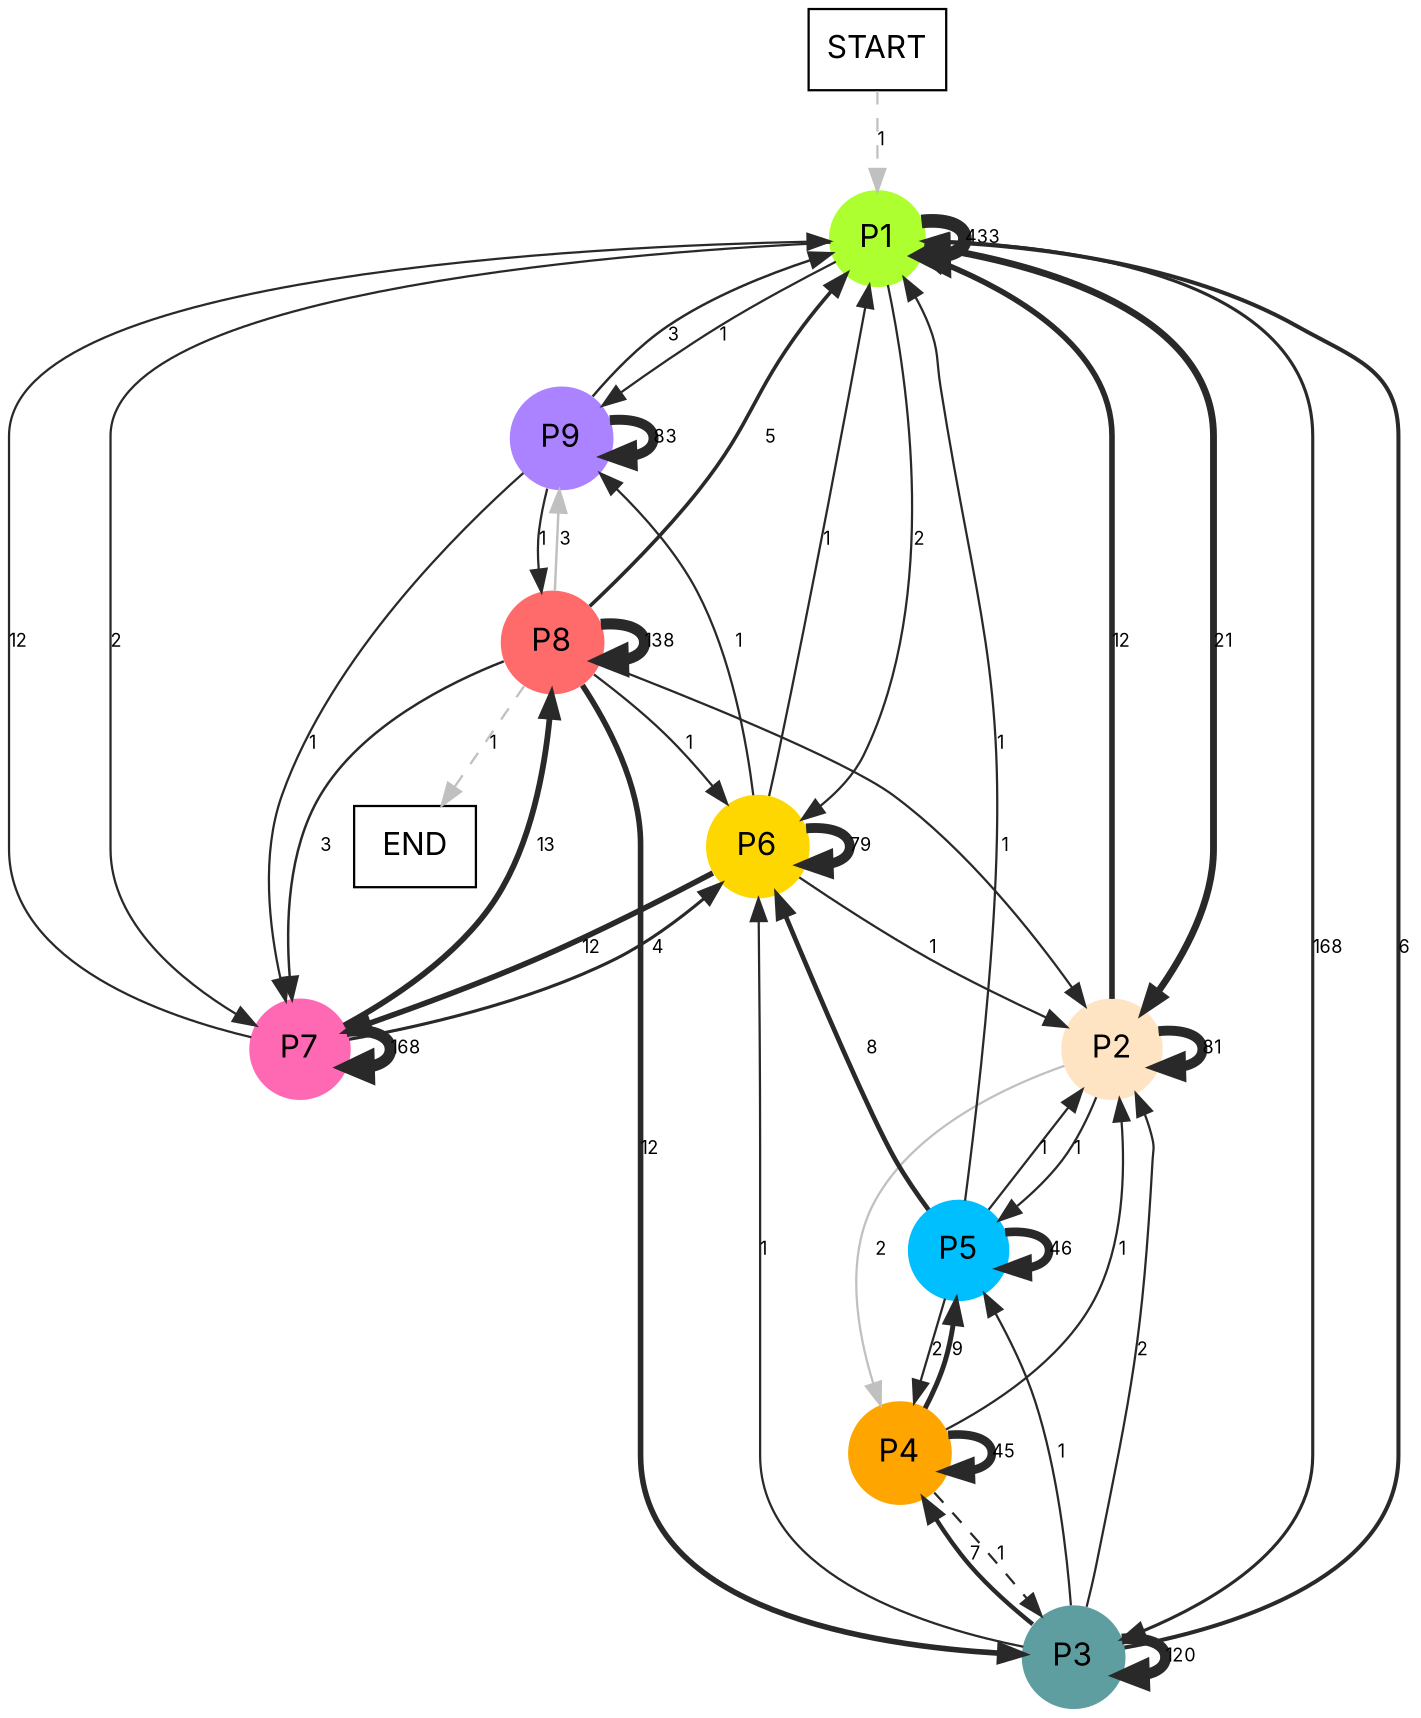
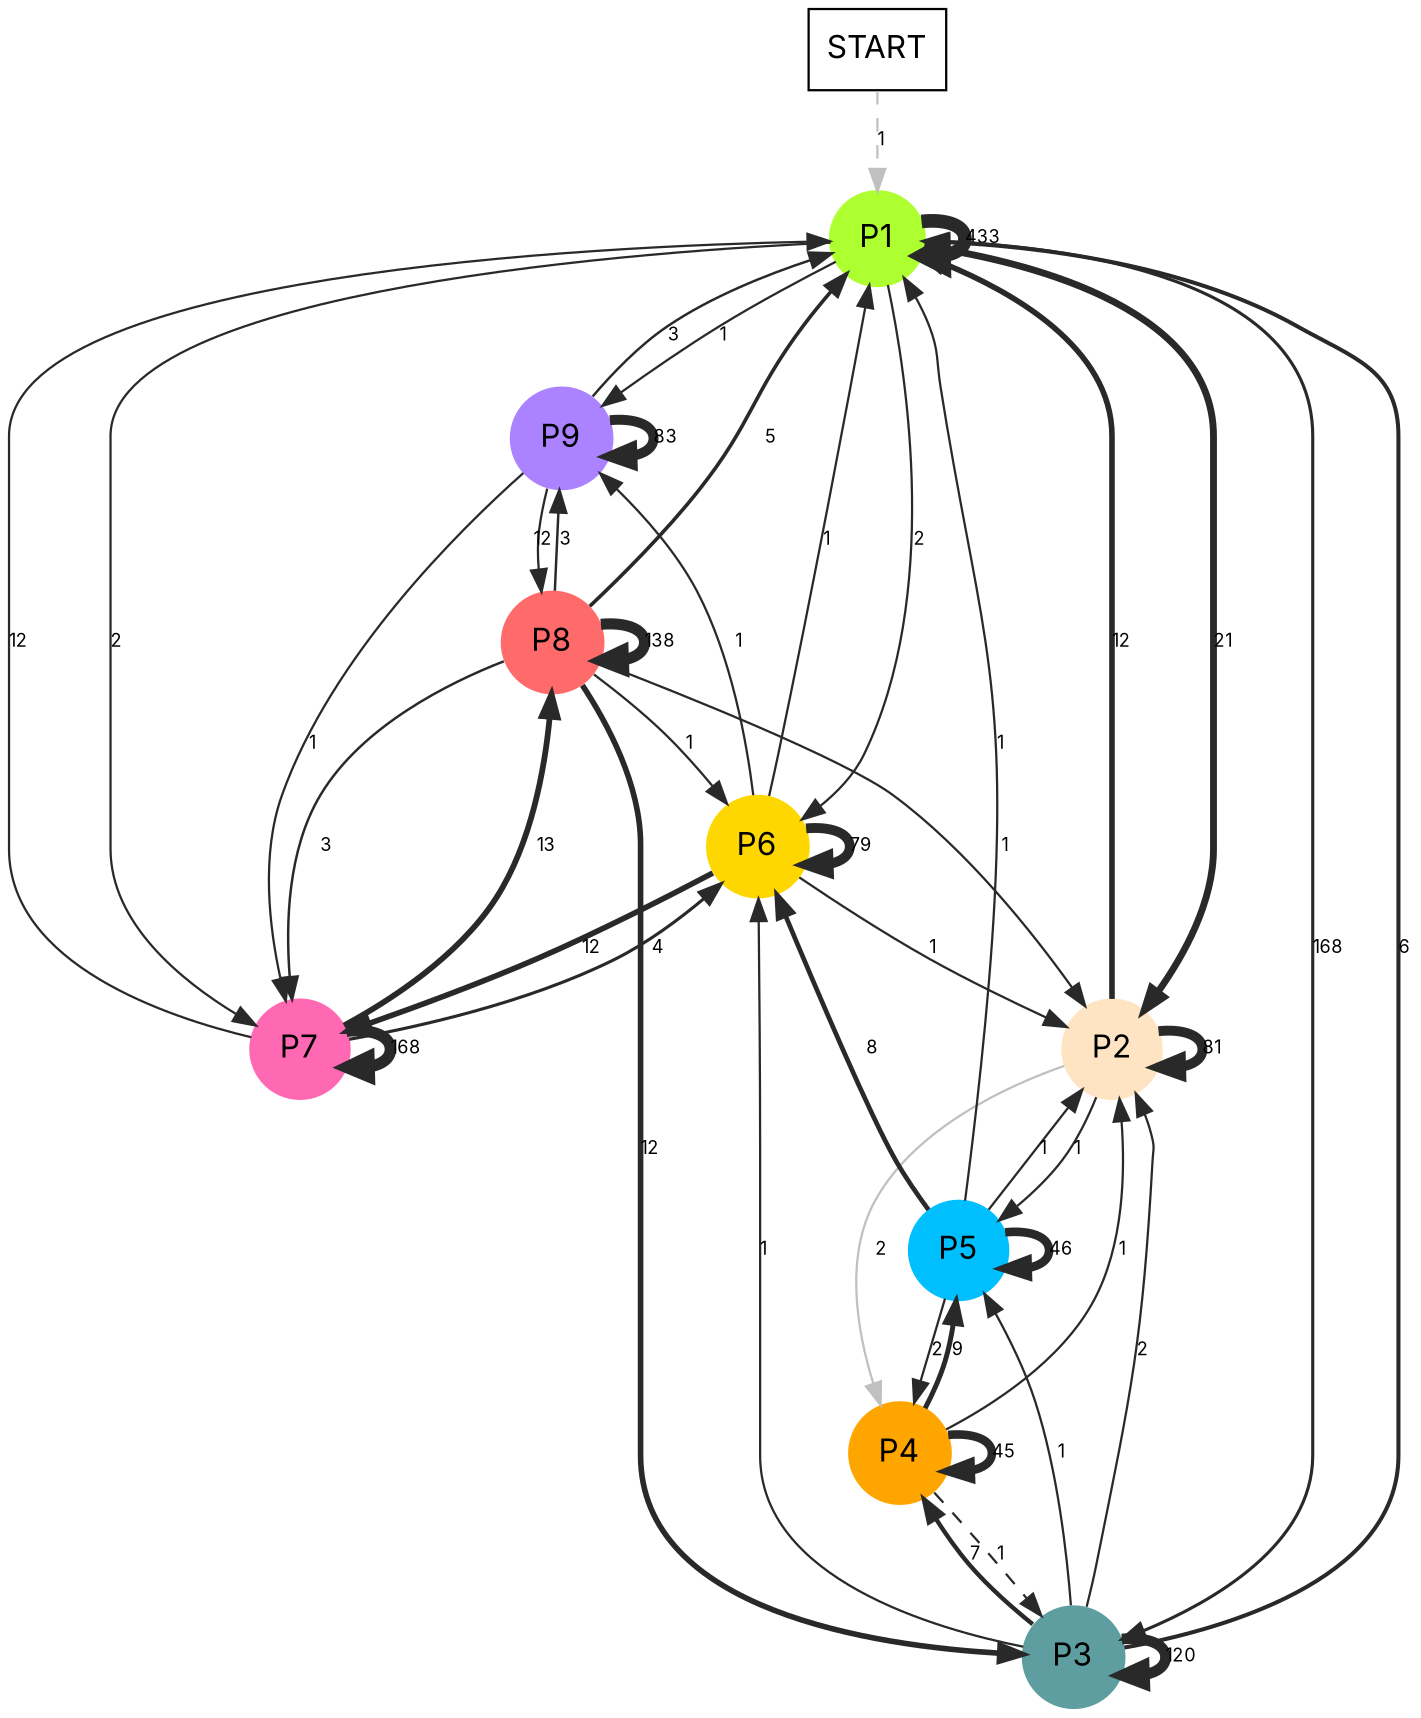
edge "P9" -> "P8": label "1" -> "12"
edge "P8" -> "P9": color grey -> grey16
node "END": removed
